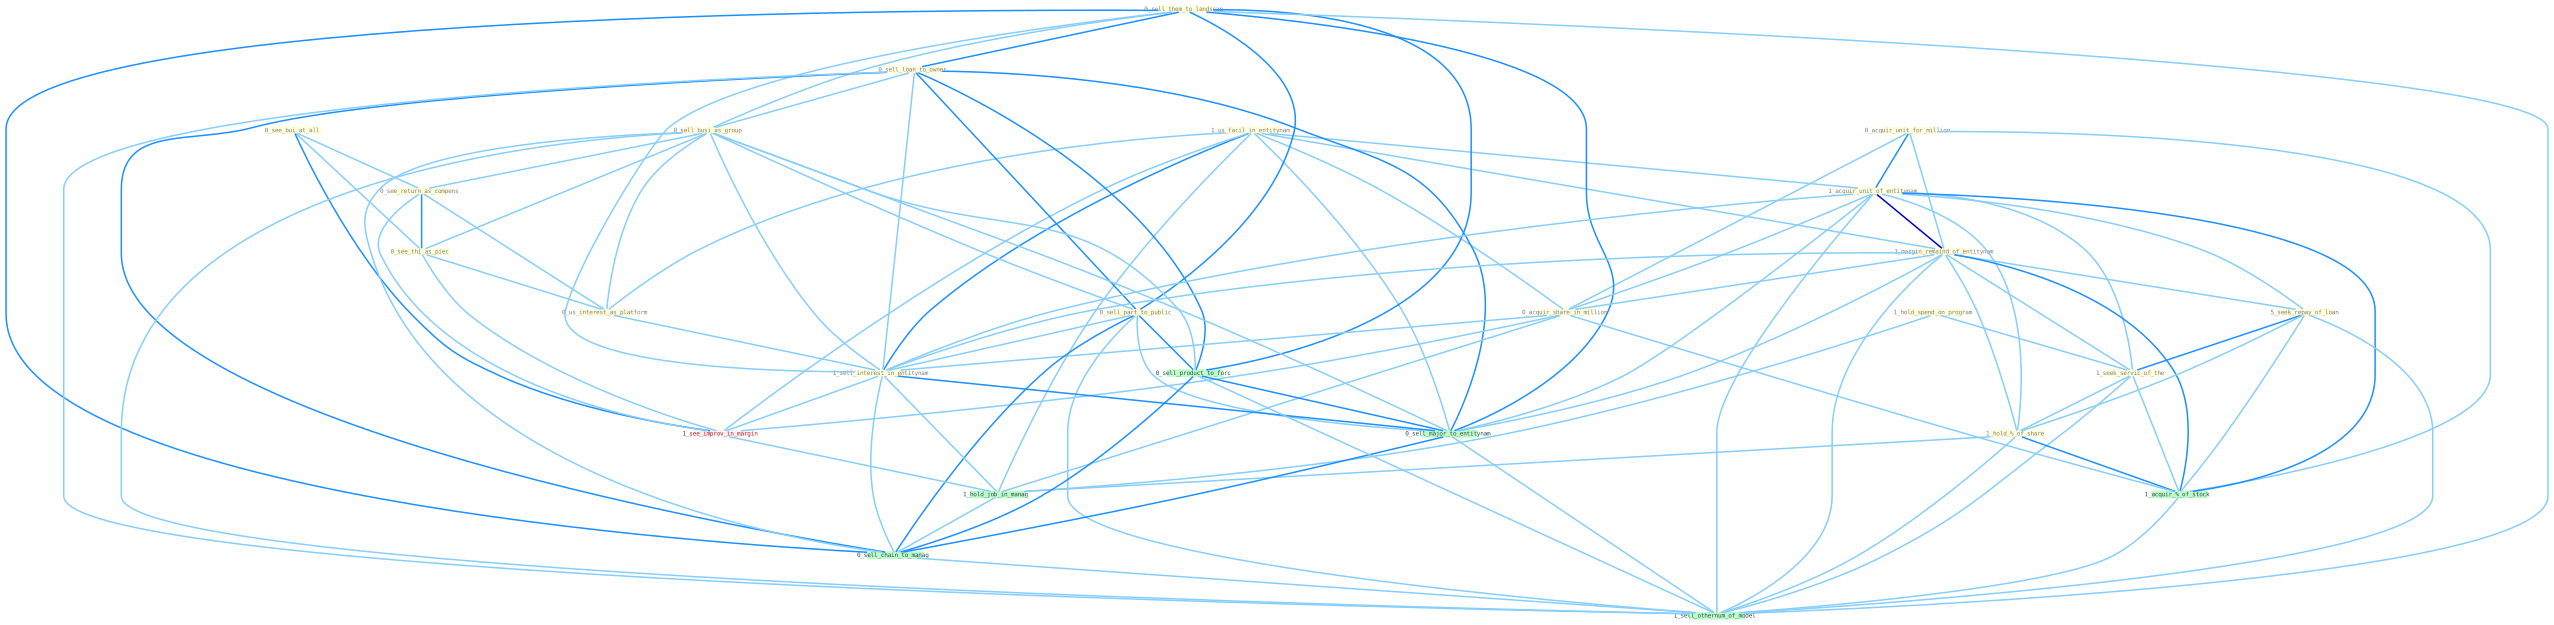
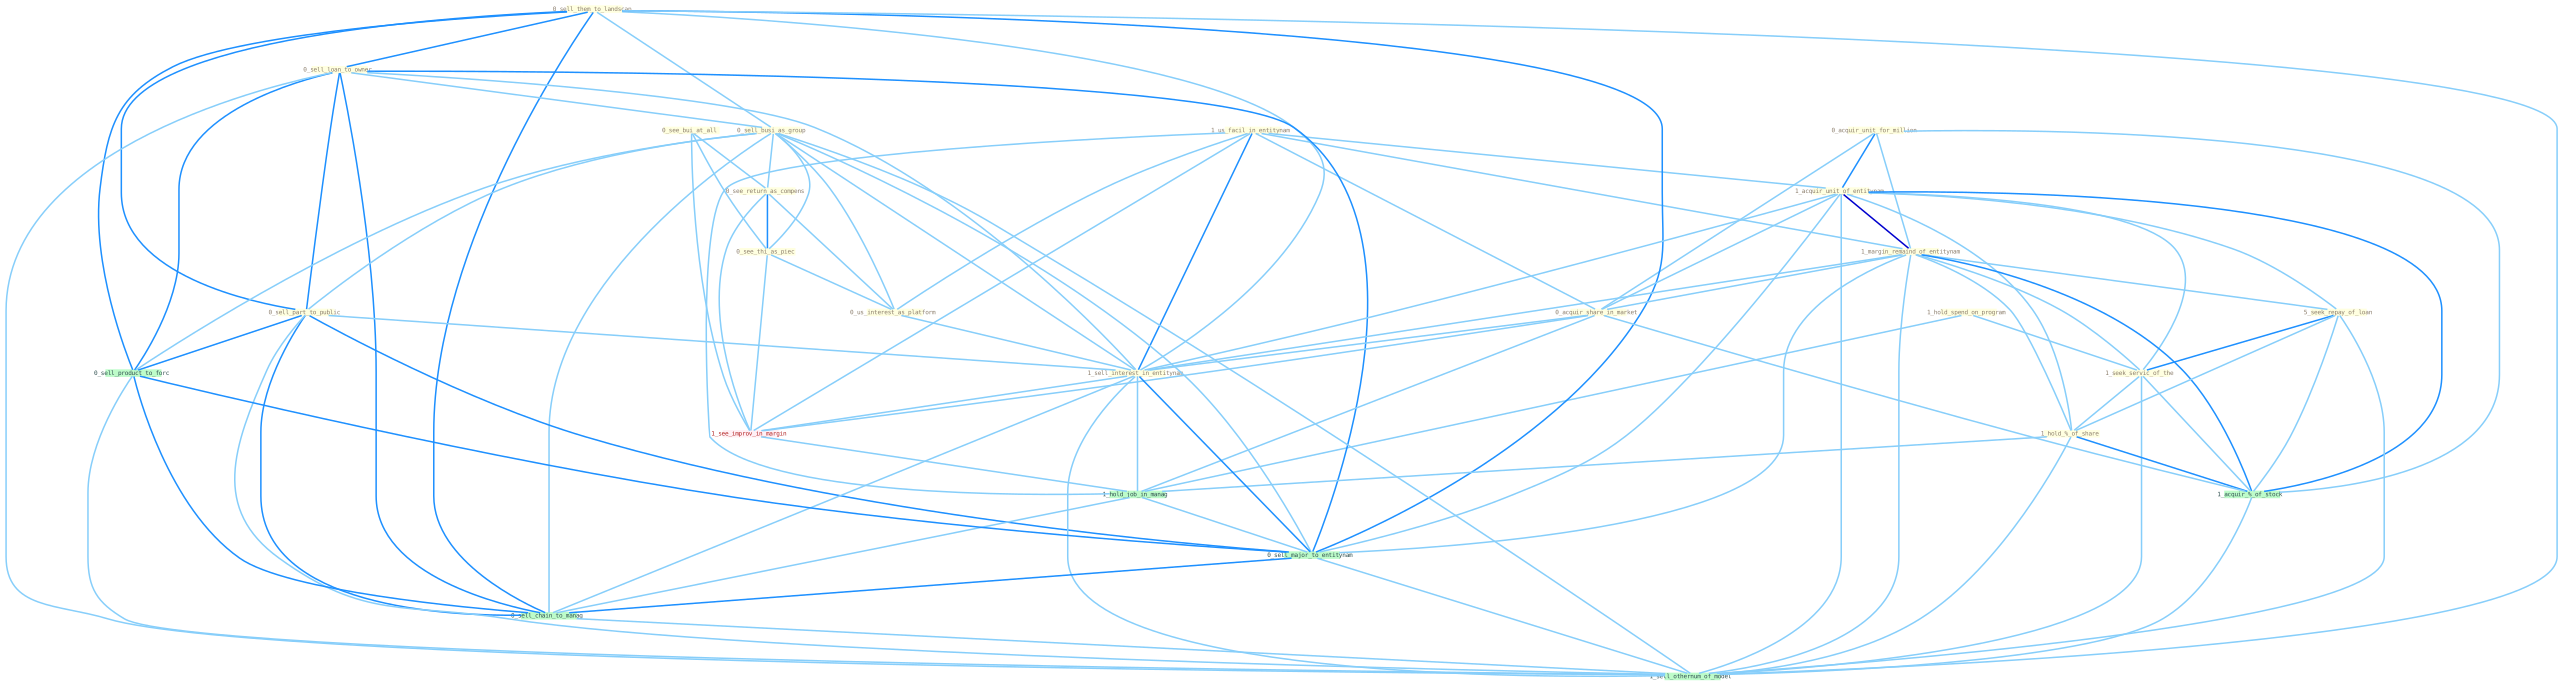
edge "1_us_facil_in_entitynam" -- "0_sell_major_to_entitynam": now "1_hold_job_in_manag" -- "0_sell_major_to_entitynam"
node "0_acquir_share_in_million": label "0_acquir_share_in_million" -> "0_acquir_share_in_market"
edge "0_see_bui_at_all" -- "1_see_improv_in_margin": color #1e90ff -> #87cefa
edge "0_sell_part_to_public" -- "0_sell_major_to_entitynam": color #87cefa -> #1e90ff
edge "1_sell_interest_in_entitynam" -- "1_sell_othernum_of_model": added
